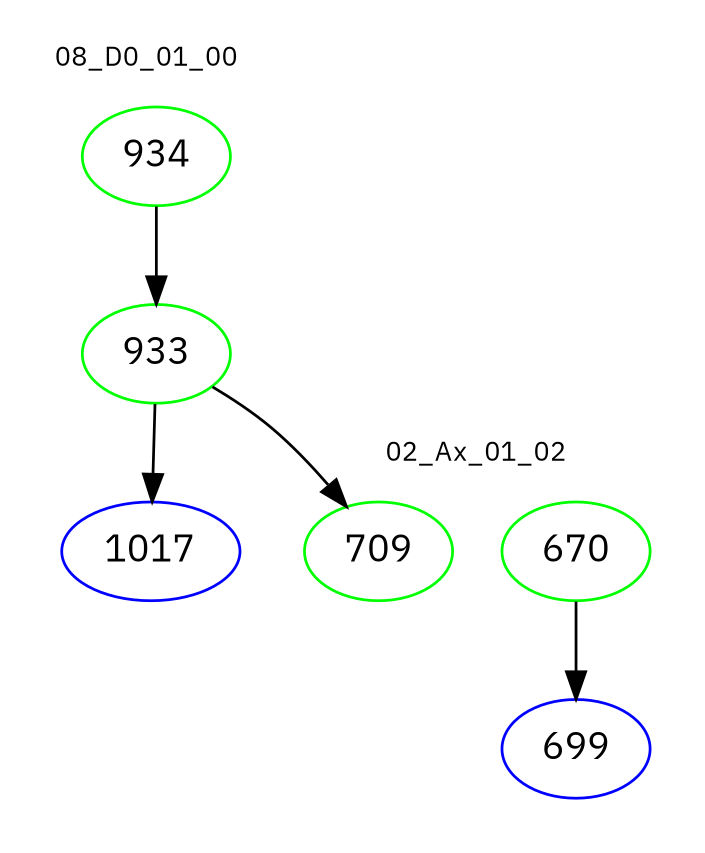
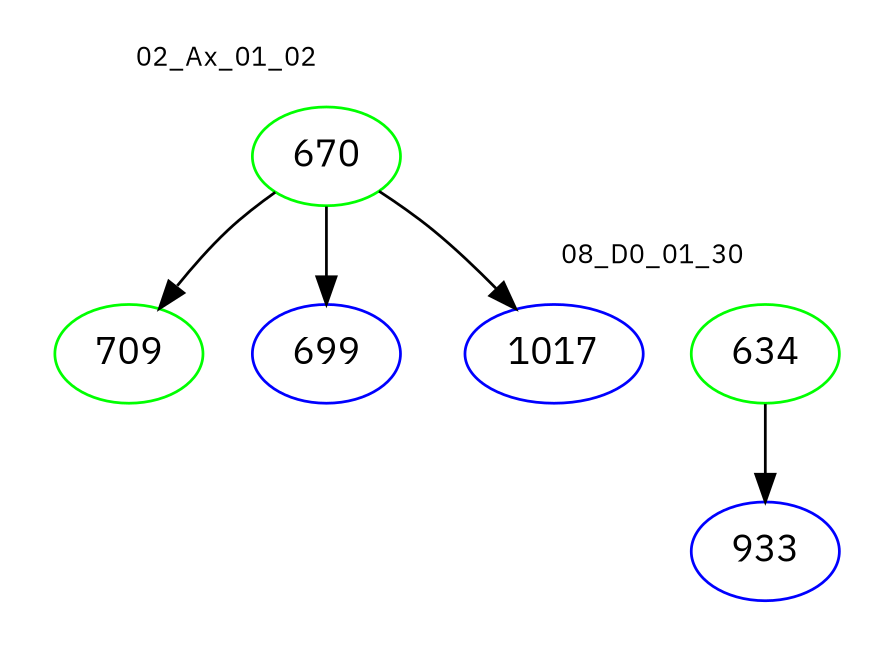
cluster "08_D0_01_00": label "08_D0_01_00" -> "08_D0_01_30"
node "934": label "934" -> "634"
node "933": color green -> blue
edge "933" -> "1017": now "670" -> "1017"
edge "933" -> "709": now "670" -> "709"
